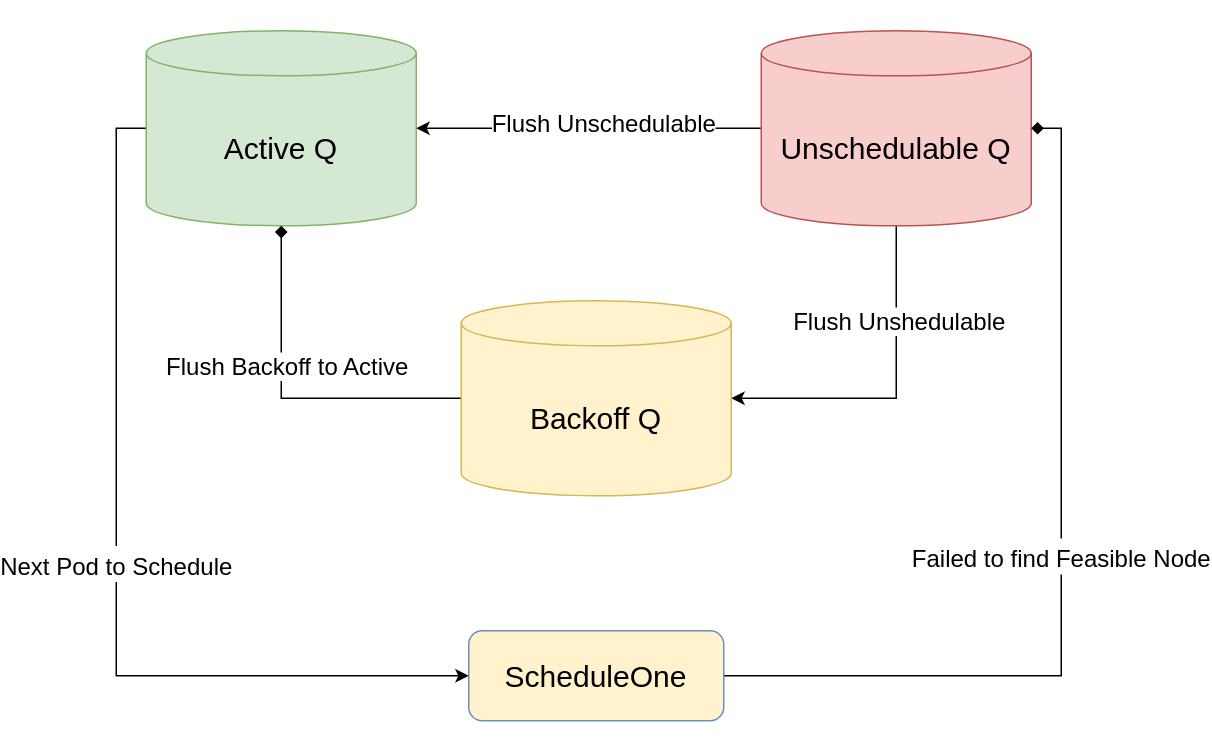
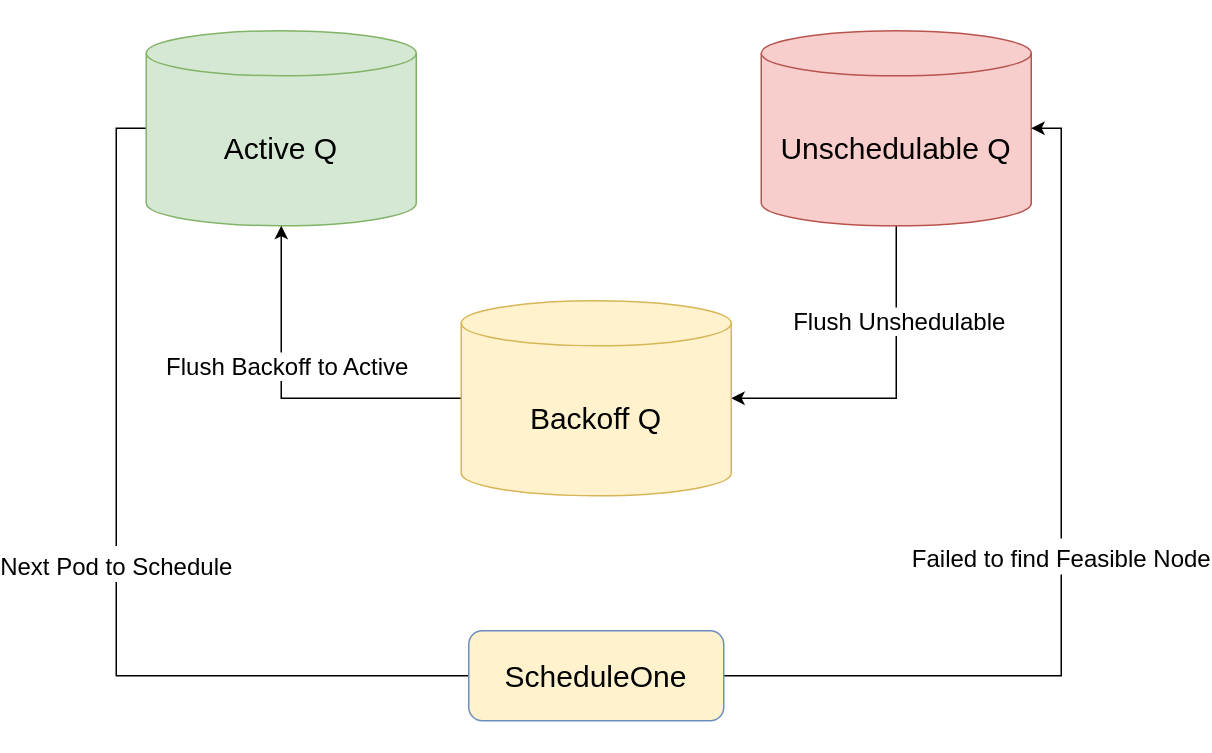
edge "Unschedulable Q" -> "Active Q": removed, label "Flush Unschedulable"
edge "ScheduleOne" -> "Unschedulable Q": arrowhead diamond -> classic
edge "Backoff Q" -> "Active Q": arrowhead diamond -> classic
edge "Active Q" -> "ScheduleOne": arrowhead classic -> none
